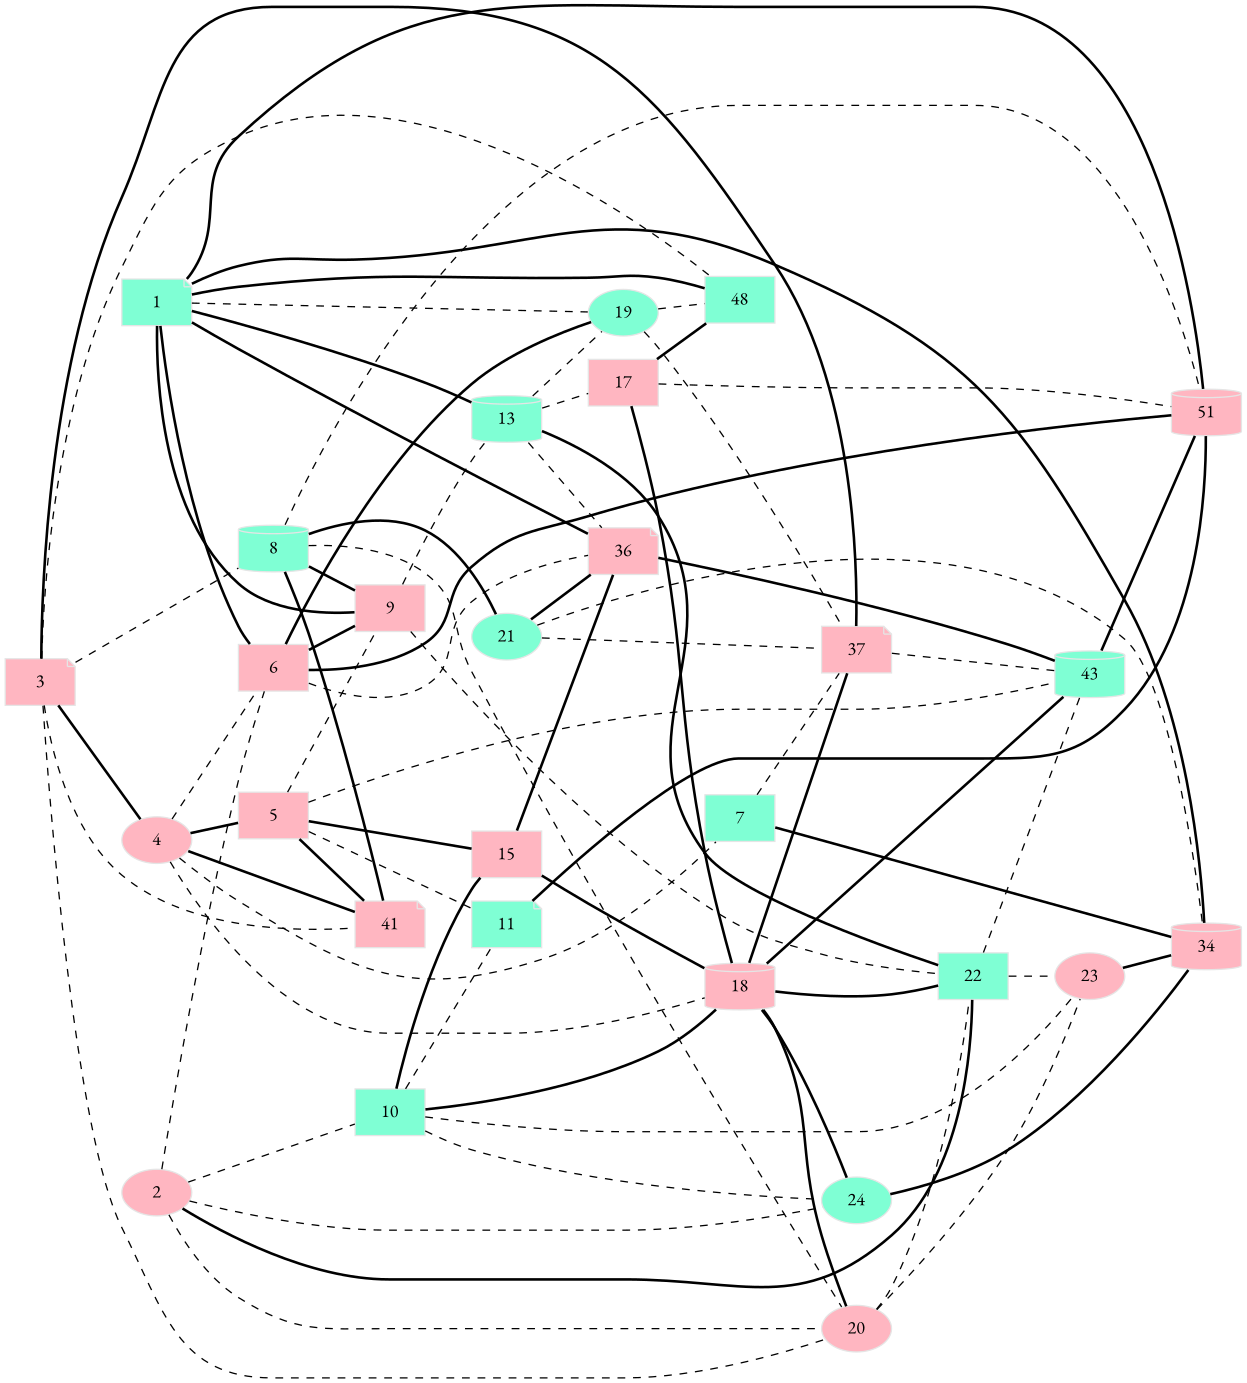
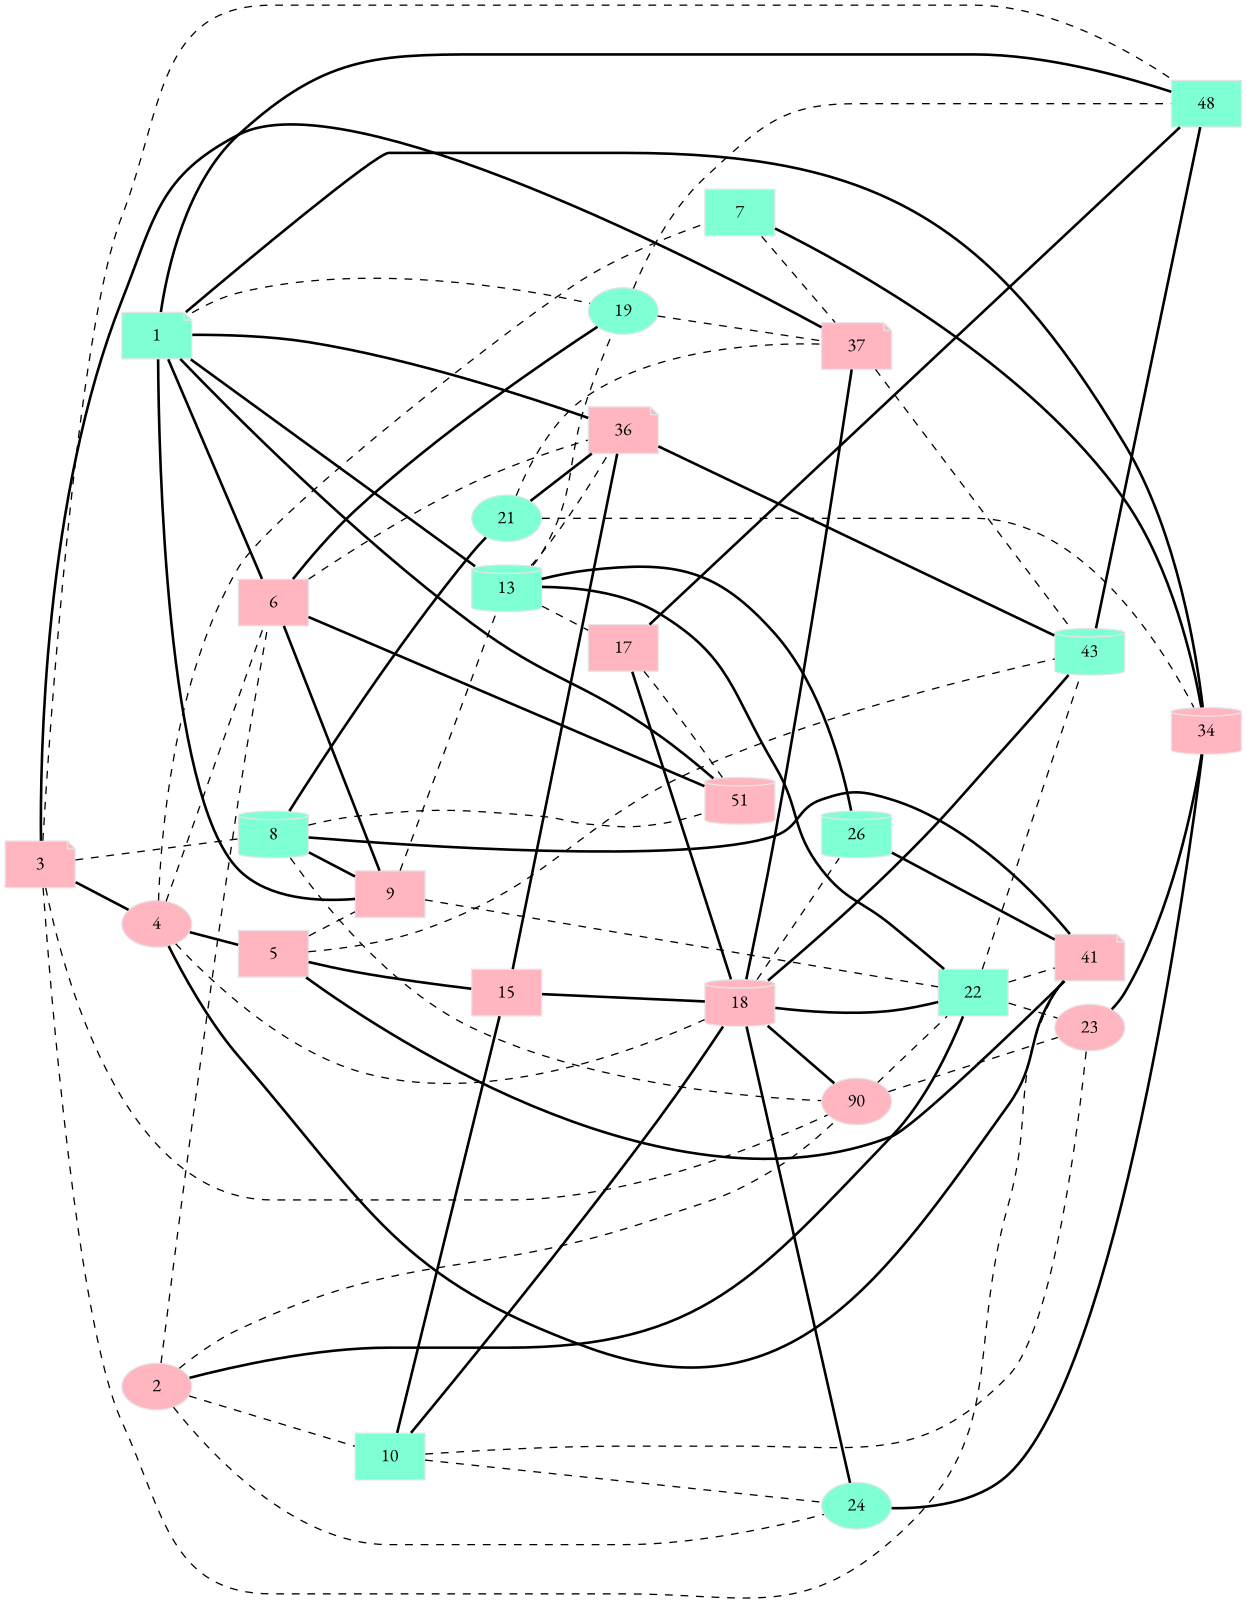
edge "51" -- "43": now "48" -- "43"
node "26": added
node "11": removed
edge "41" -- "22": added
node "20": label "20" -> "90"
